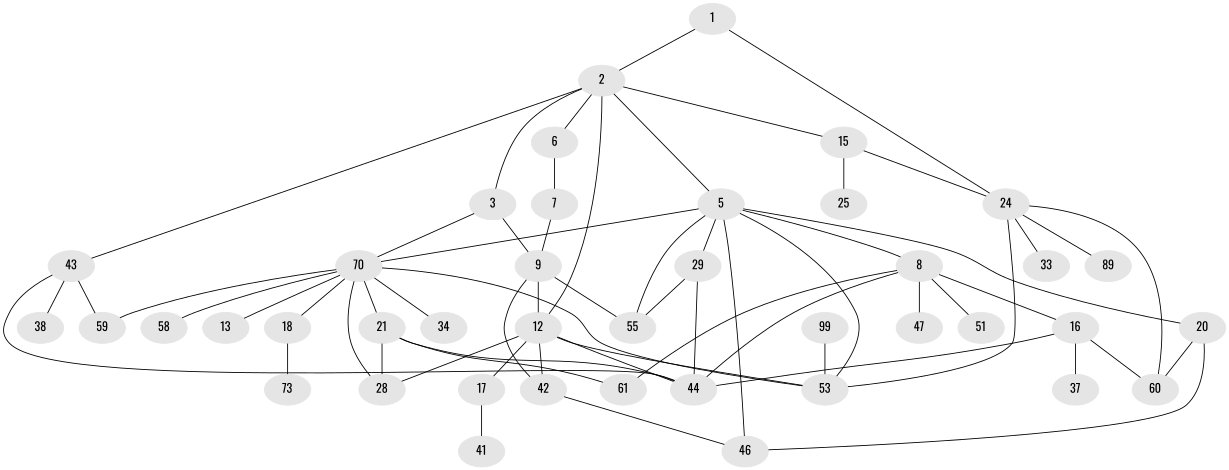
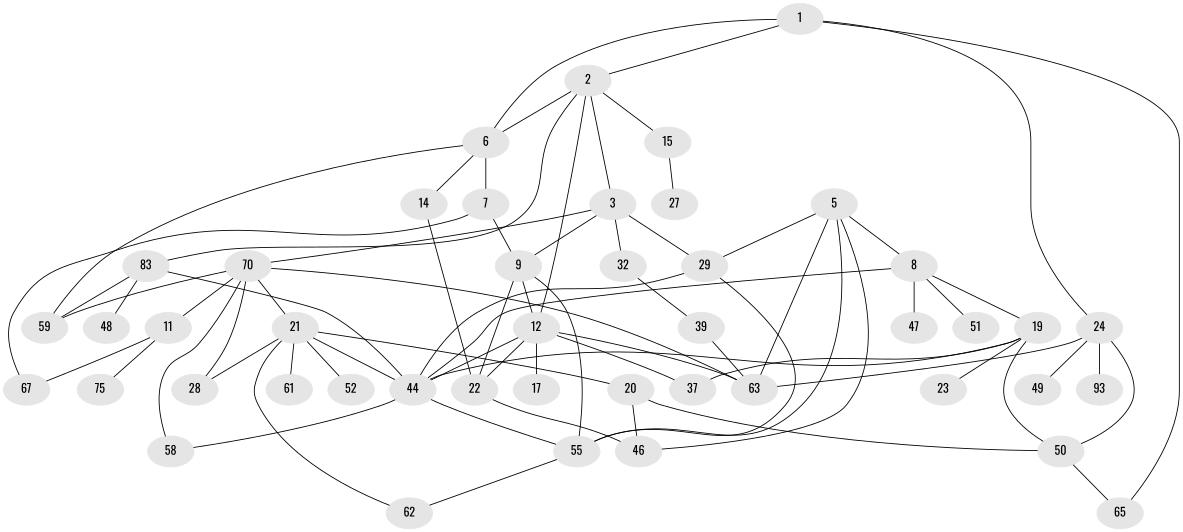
edge "1" -- "6": added
edge "2" -- "5": removed
edge "15" -- "24": removed
edge "6" -- "59": added
node "14": added
node "25": label "25" -> "27"
edge "5" -- "70": removed
edge "3" -- "29": added
edge "5" -- "20": now "21" -- "20"
node "43": label "43" -> "83"
node "32": added
node "33": label "33" -> "93"
node "89": label "89" -> "49"
edge "8" -- "61": removed
node "38": label "38" -> "48"
node "13": removed
node "18": label "18" -> "11"
node "34": removed
node "99": label "99" -> "39"
node "16": label "16" -> "19"
edge "12" -- "28": now "12" -- "37"
node "67": added
node "73": label "73" -> "75"
node "52": added
node "42": label "42" -> "22"
node "53": label "53" -> "63"
node "23": added
node "60": label "60" -> "50"
edge "44" -- "55": added
edge "44" -- "58": added
node "41": removed
node "62": added
node "65": added
